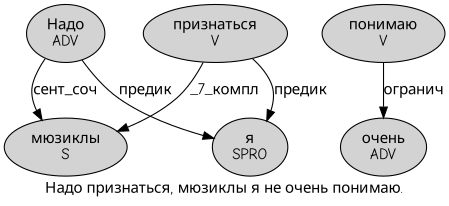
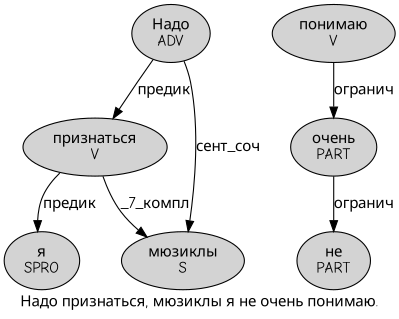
edge "Надо ADV" -> "я SPRO": now "Надо ADV" -> "признаться V"
node "очень ADV": label "очень ADV" -> "очень PART"
node "не PART": added
